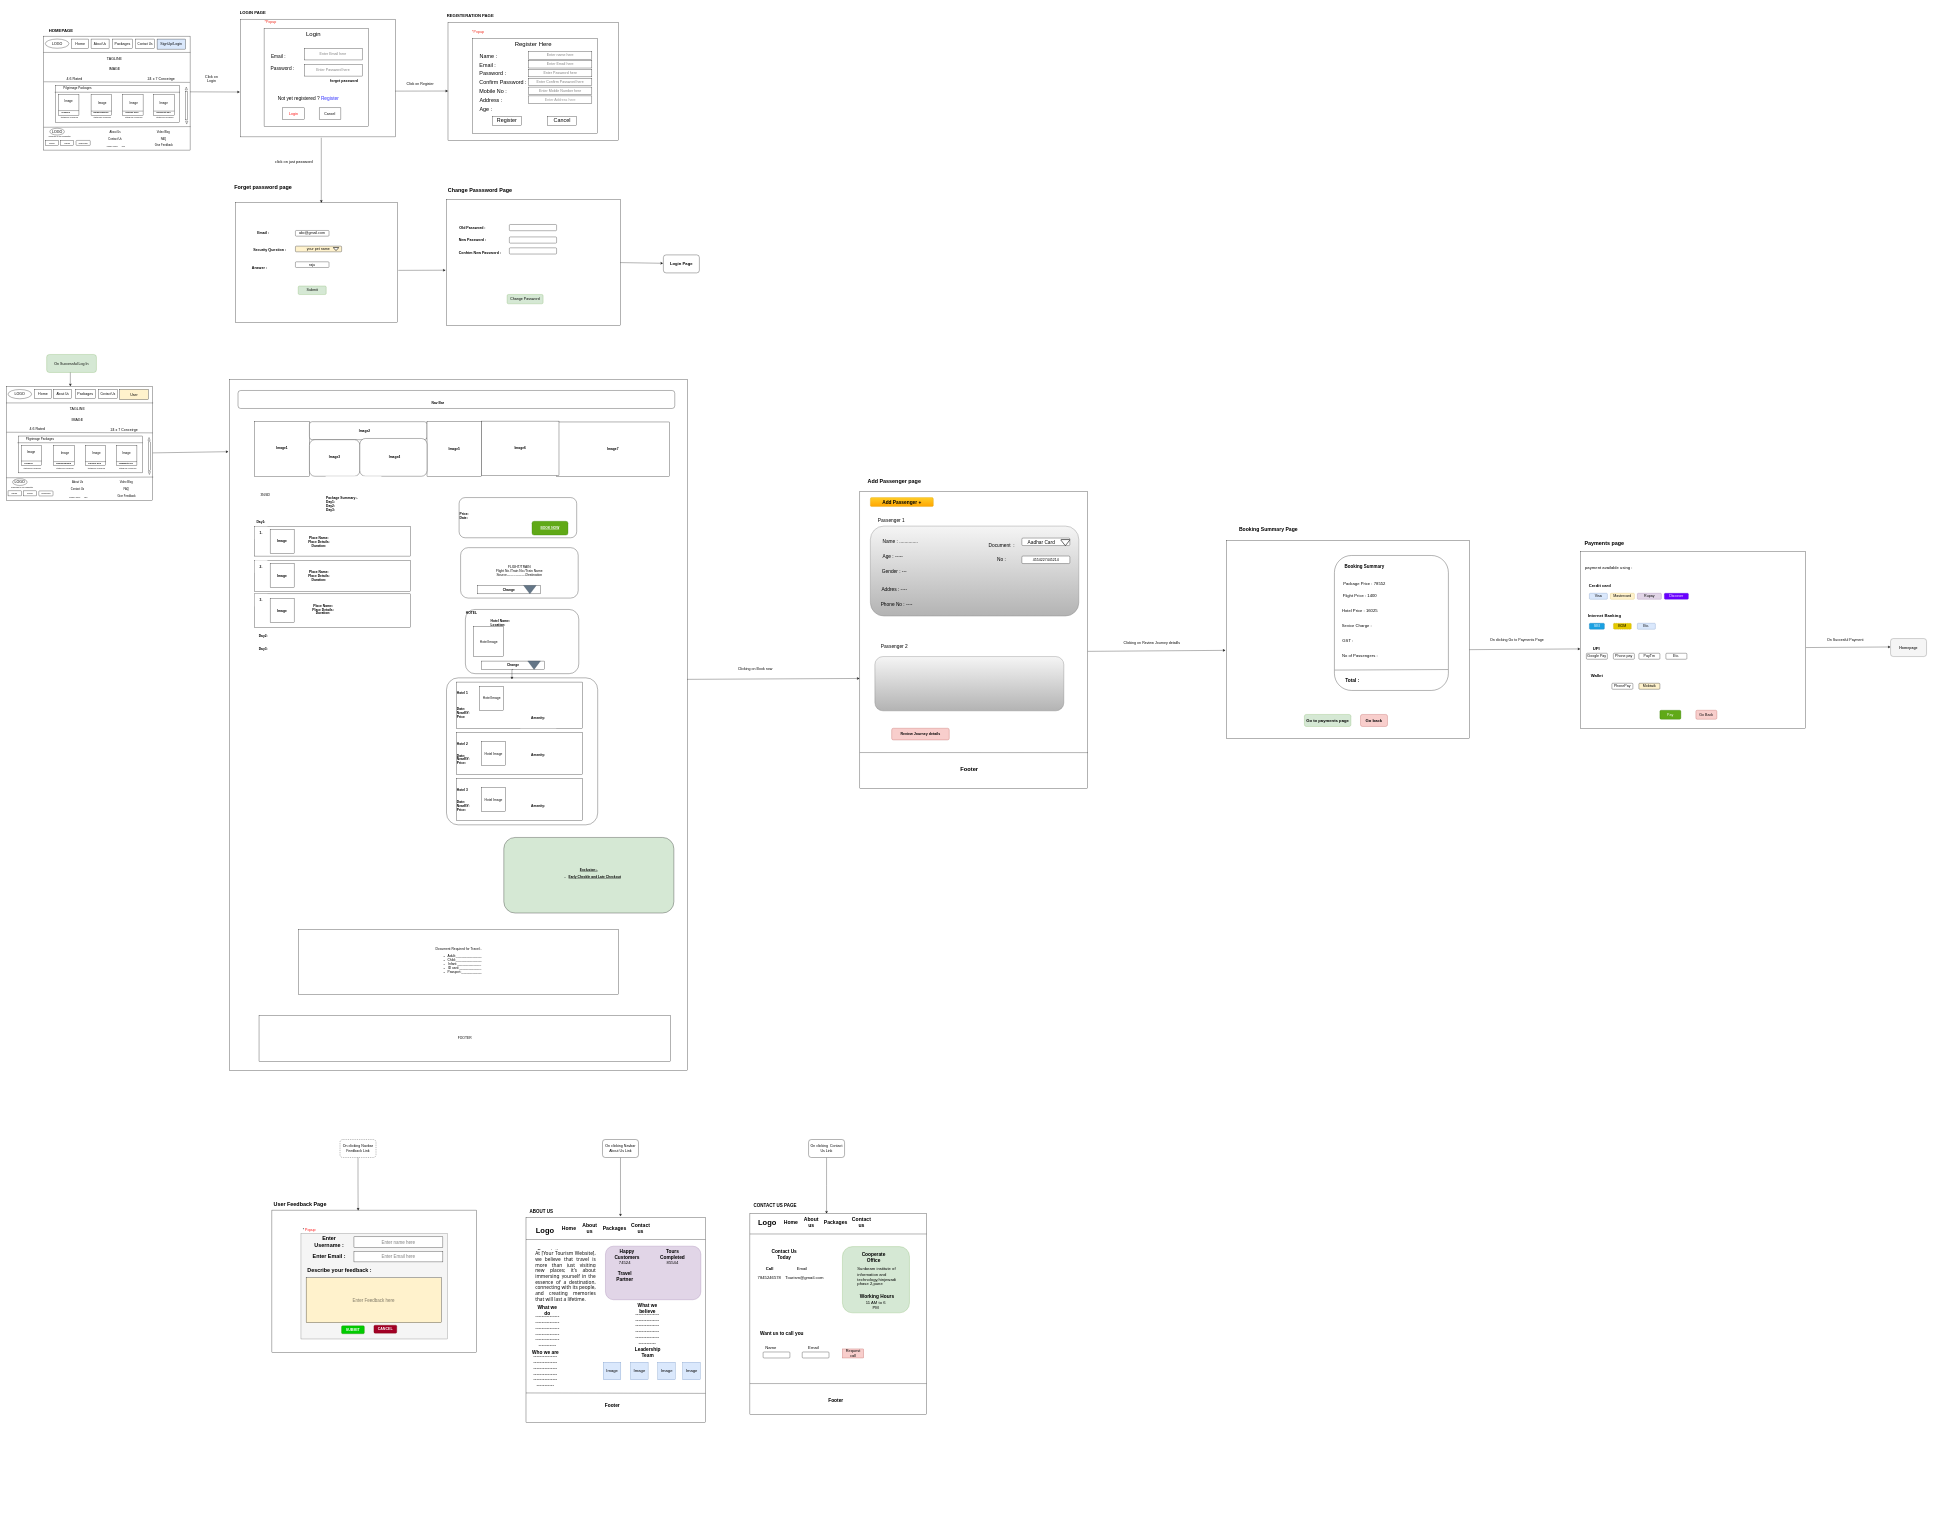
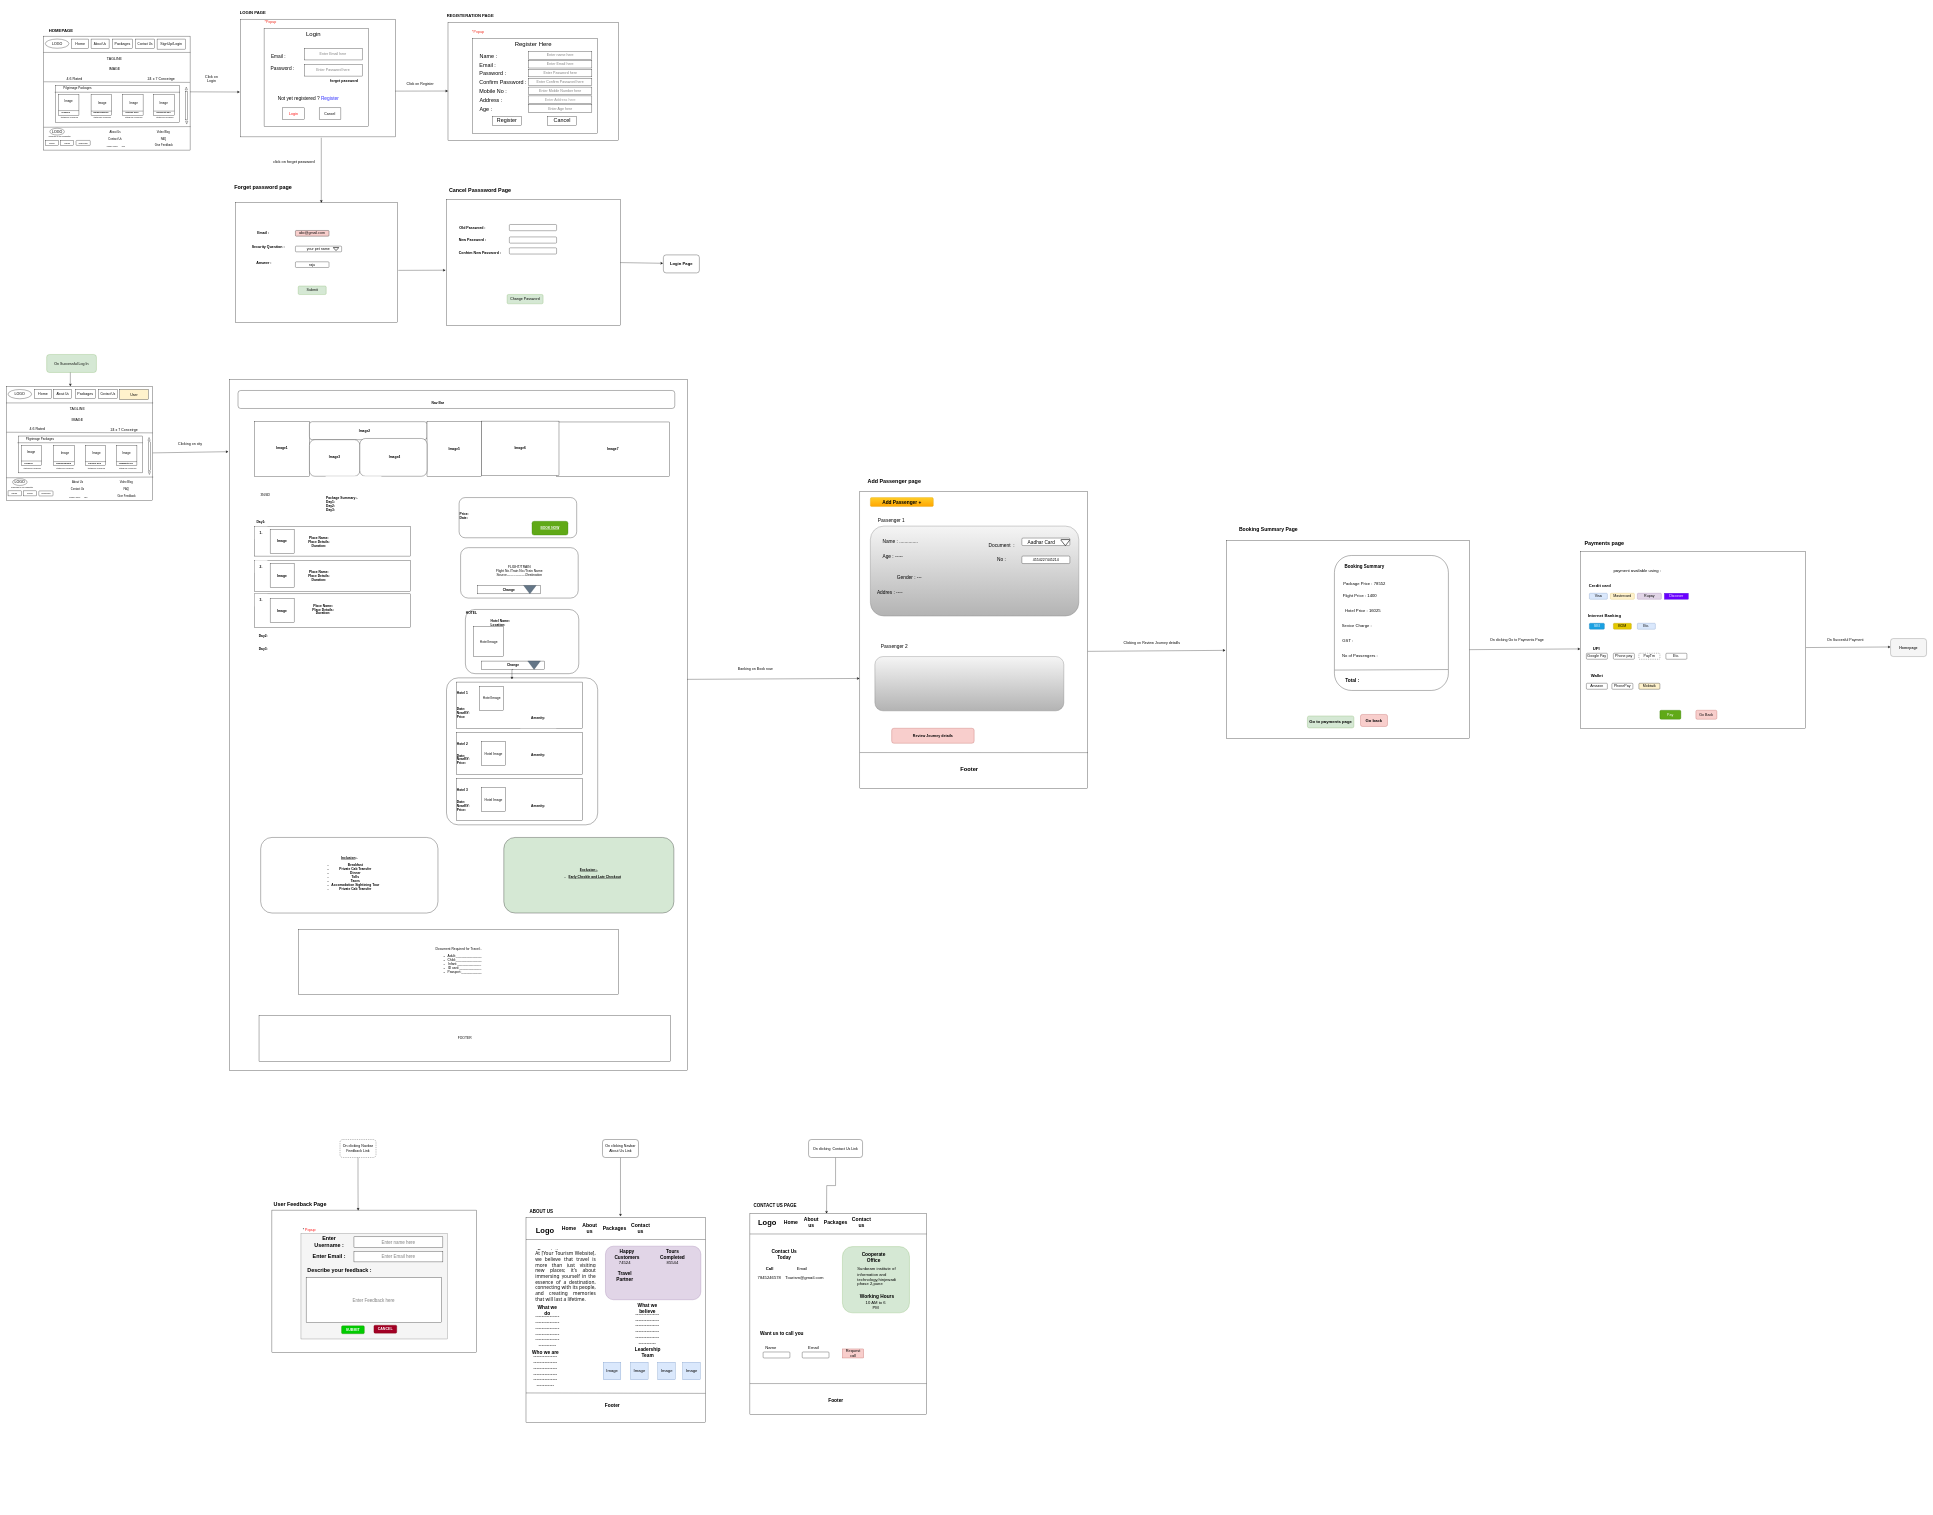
node "SignUp/Login": fillcolor #dae8fc -> #ffffff
node "Enter Age here": added
node "click on just password": label "click on just password" -> "click on forget password"
node "Change Passsword Page": label "Change Passsword Page" -> "Cancel Passsword Page"
node "abc@gmail.com": fillcolor #ffffff -> #f8cecc
node "your pet name": fillcolor #fff2cc -> #ffffff
node "Security Question :": moved (270, 250) -> (268, 247)
node "Answer :": moved (260, 268) -> (265, 263)
node "Clicking on city": added
node "payment available using :": moved (1609, 568) -> (1638, 571)
node "Gender : ---": moved (894, 571) -> (909, 577)
node "Addres : ----": moved (894, 589) -> (890, 592)
node "Discover": shape rounded rectangle -> rectangle
node "Phone No : ----": removed
node "Hotel Price : 16025": moved (1360, 611) -> (1363, 611)
node "BOM": style dashed -> solid
node "PayTm": style solid -> dashed
node "Clicking on Book now": label "Clicking on Book now" -> "Banking on Book now"
node "Amazon": added
node "Go to payments page": moved (1328, 720) -> (1331, 722)
node "Review Journey details": size 58x12 -> 83x15
node "Inclusion:- Breakfast Private Cab Transfer Dinner Tolls Taxes Accomodation Sightining Tour Private Cab Transfer": added
node "On clicking Contact Us Link": size 36x18 -> 54x18
node "Enter Feedback here": fillcolor #fff2cc -> #ffffff
node "11 AM to 6 PM": label "11 AM to 6 PM" -> "10 AM to 6 PM"
